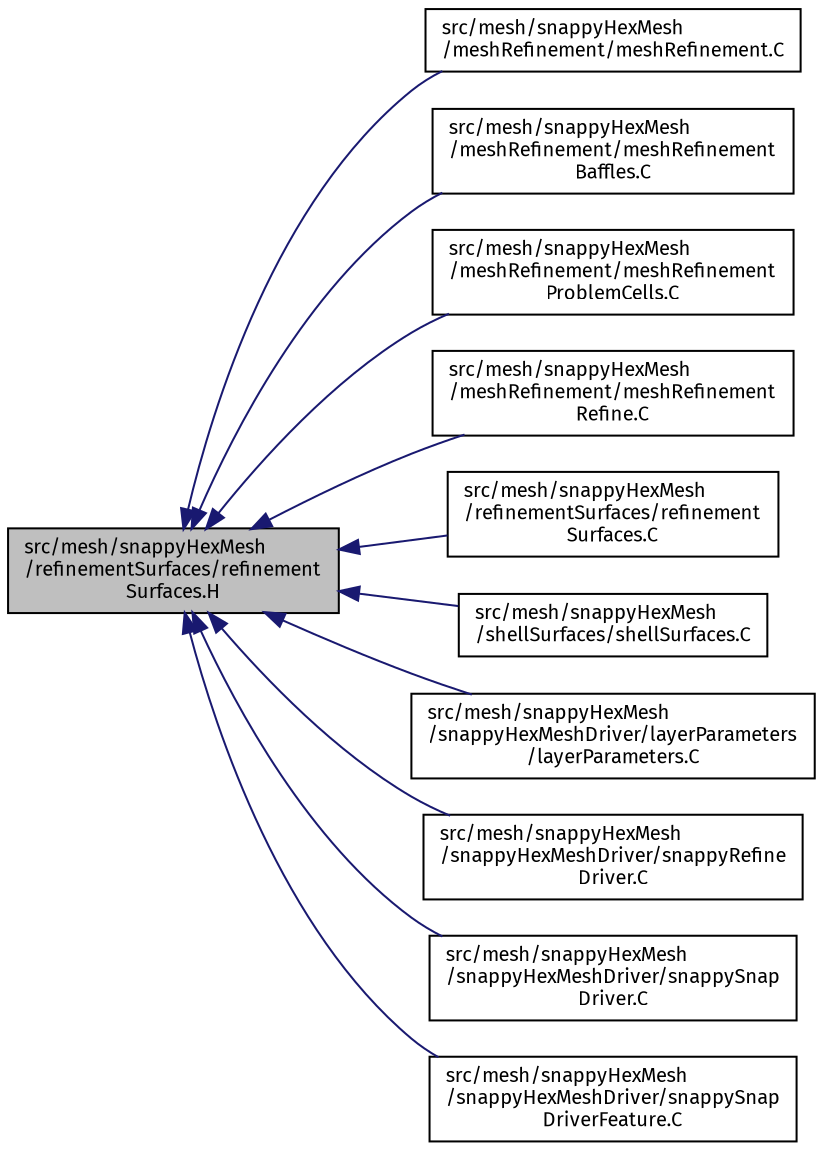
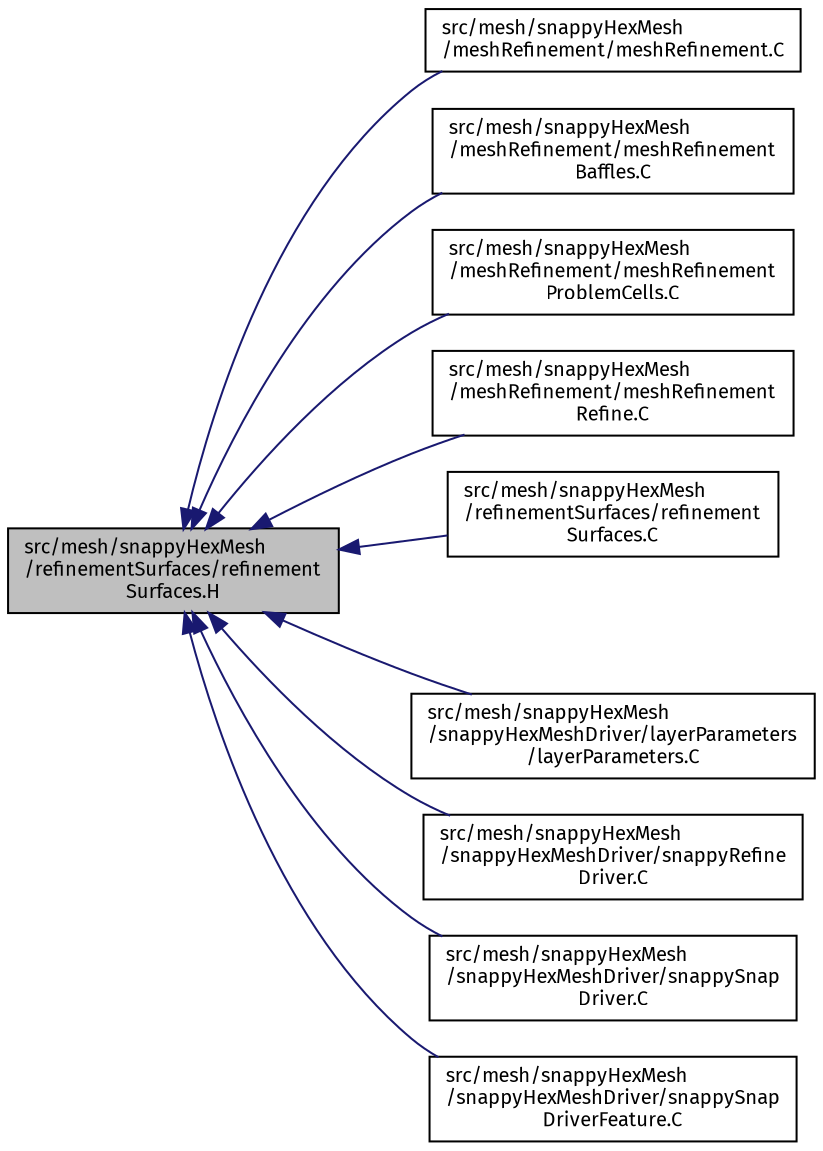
node "src/mesh/snappyHexMesh /shellSurfaces/shellSurfaces.C": removed
